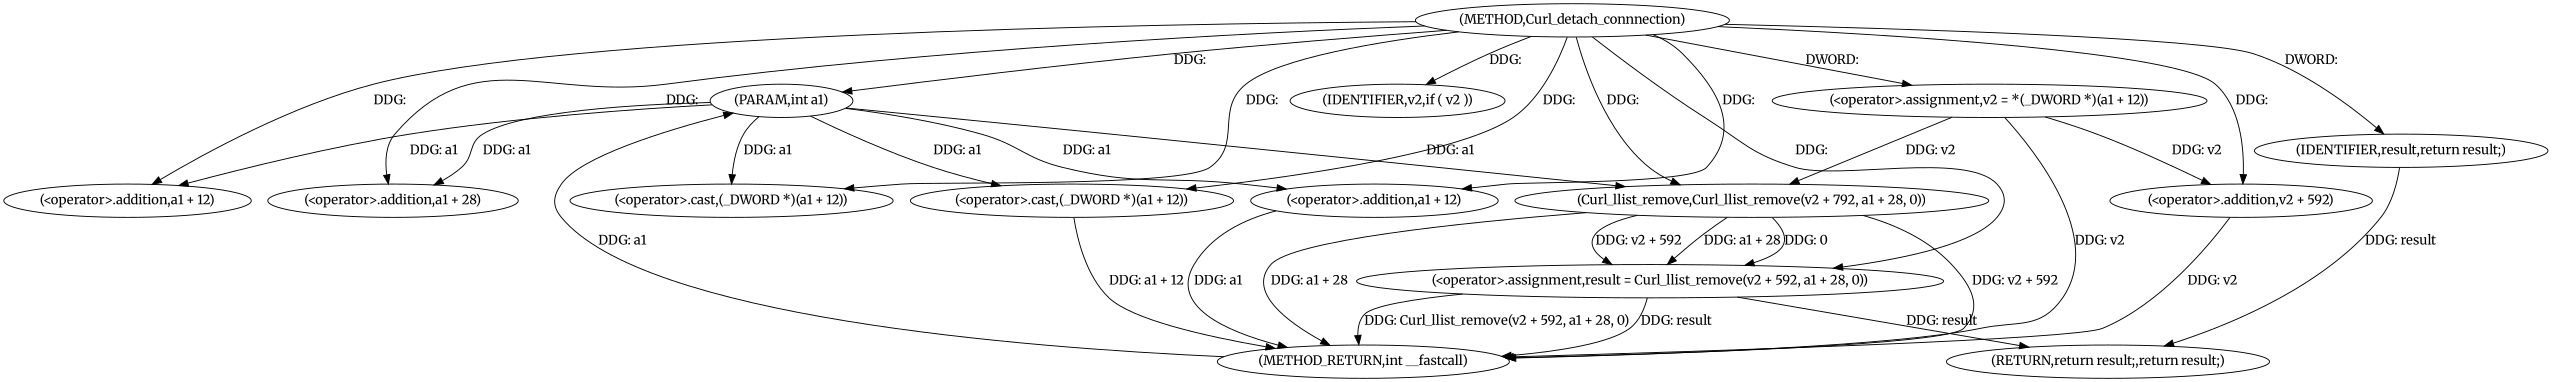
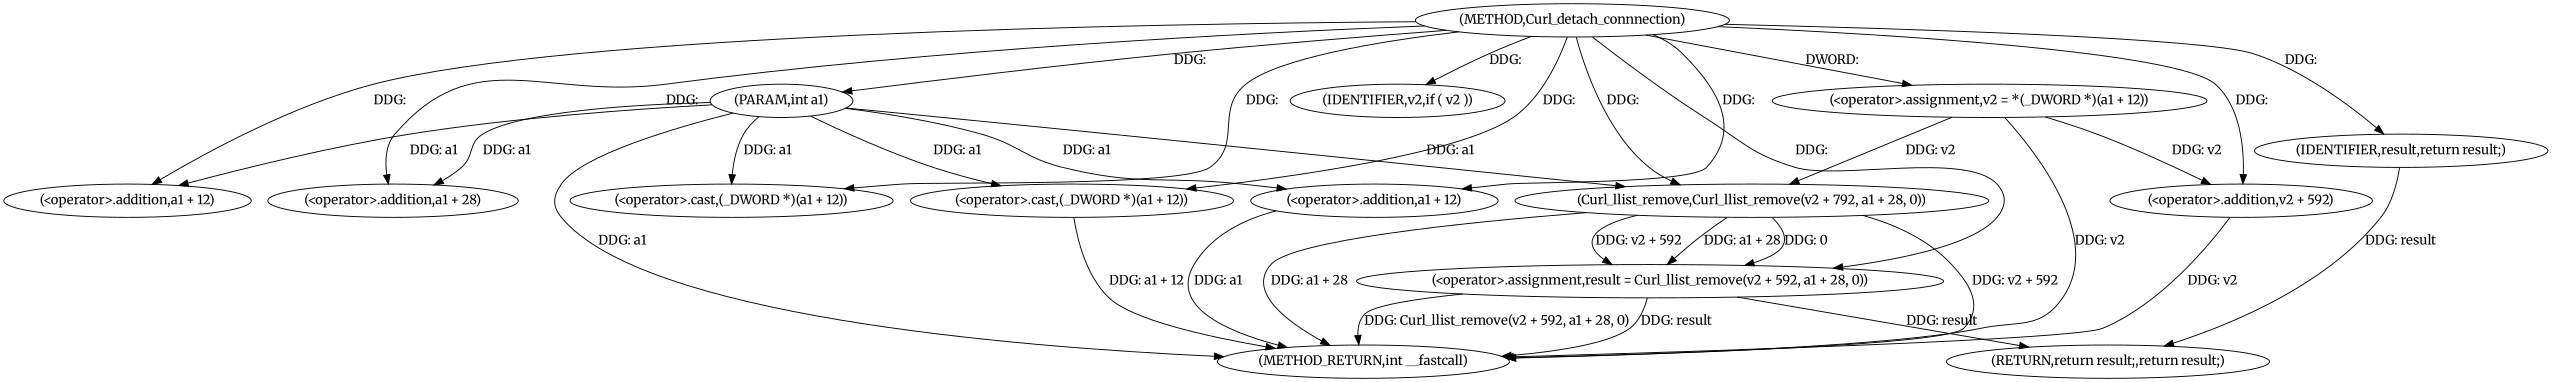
edge "(METHOD,Curl_detach_connnection)" -> "(IDENTIFIER,result,return result;)": label "DWORD: " -> "DDG: "
edge "(METHOD_RETURN,int __fastcall)" -> "(PARAM,int a1)": reversed
